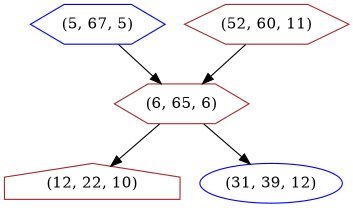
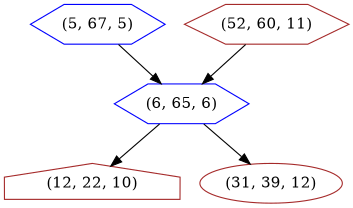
node "(6, 65, 6)": color brown -> blue
node "(31, 39, 12)": color blue -> brown
